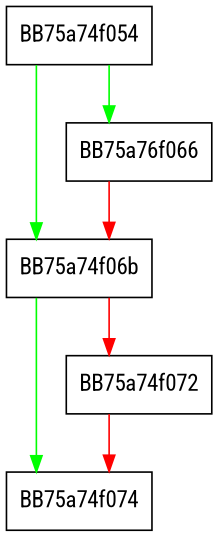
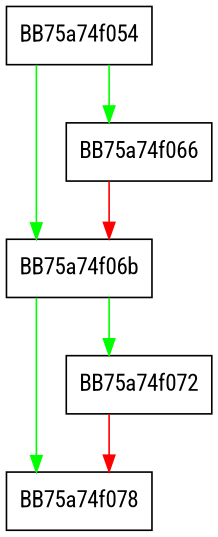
node "BB75a76f066": label "BB75a76f066" -> "BB75a74f066"
edge "BB75a74f06b" -> "BB75a74f072": color red -> green
node "BB75a74f074": label "BB75a74f074" -> "BB75a74f078"
